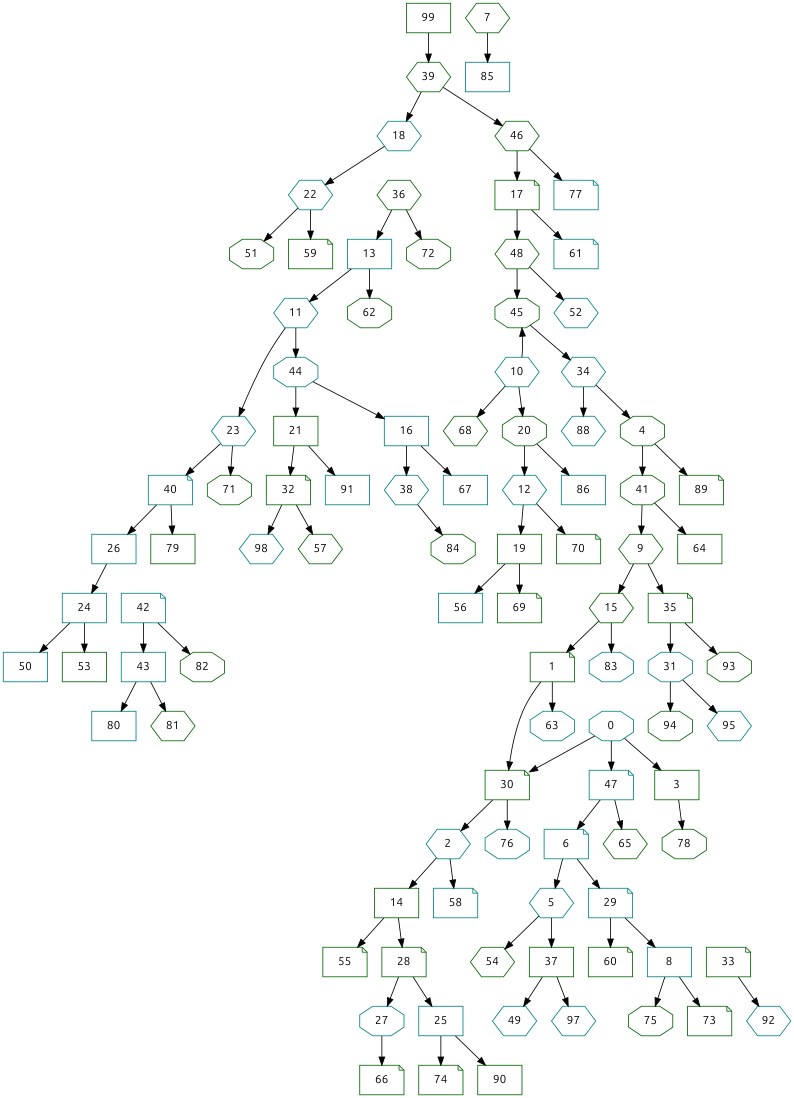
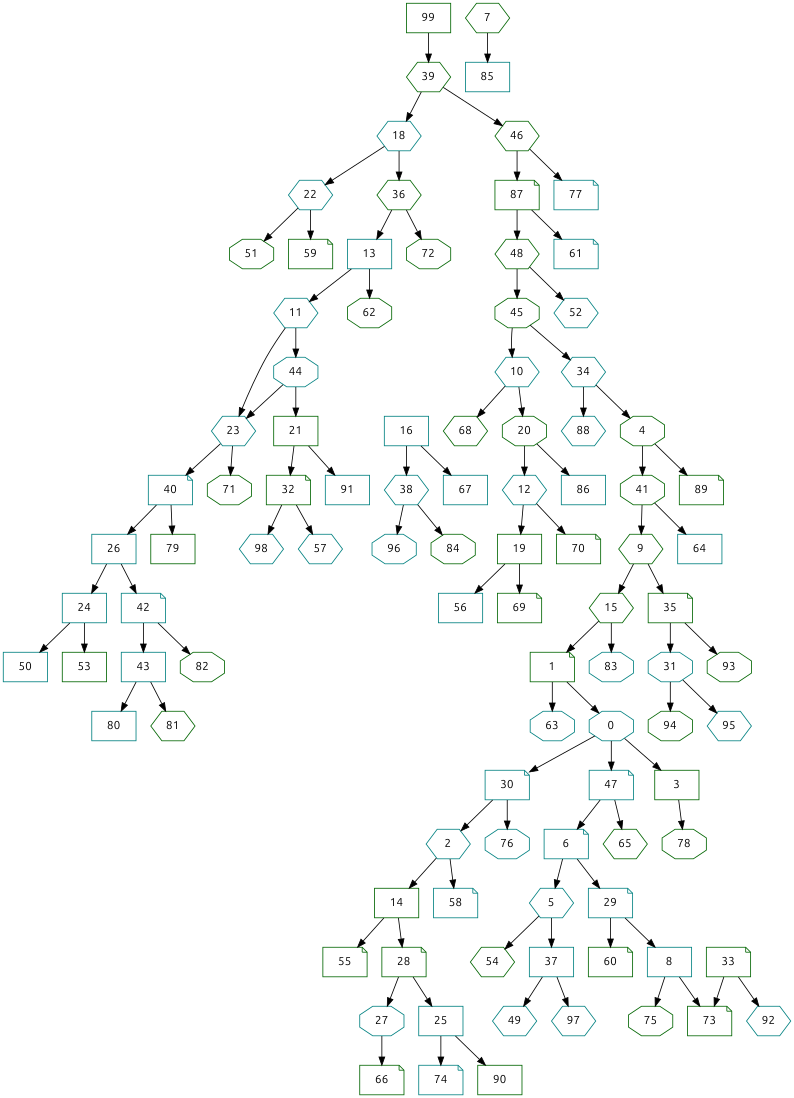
edge "18" -> "36": added
node "17": label "17" -> "87"
edge "10" -> "45": reversed
edge "44" -> "16": now "44" -> "23"
node "57": color darkgreen -> teal
node "96": added
node "64": color darkgreen -> teal
edge "26" -> "42": added
edge "1" -> "30": now "1" -> "0"
node "30": color darkgreen -> teal
node "37": color darkgreen -> teal
edge "33" -> "73": added
node "74": color darkgreen -> teal
